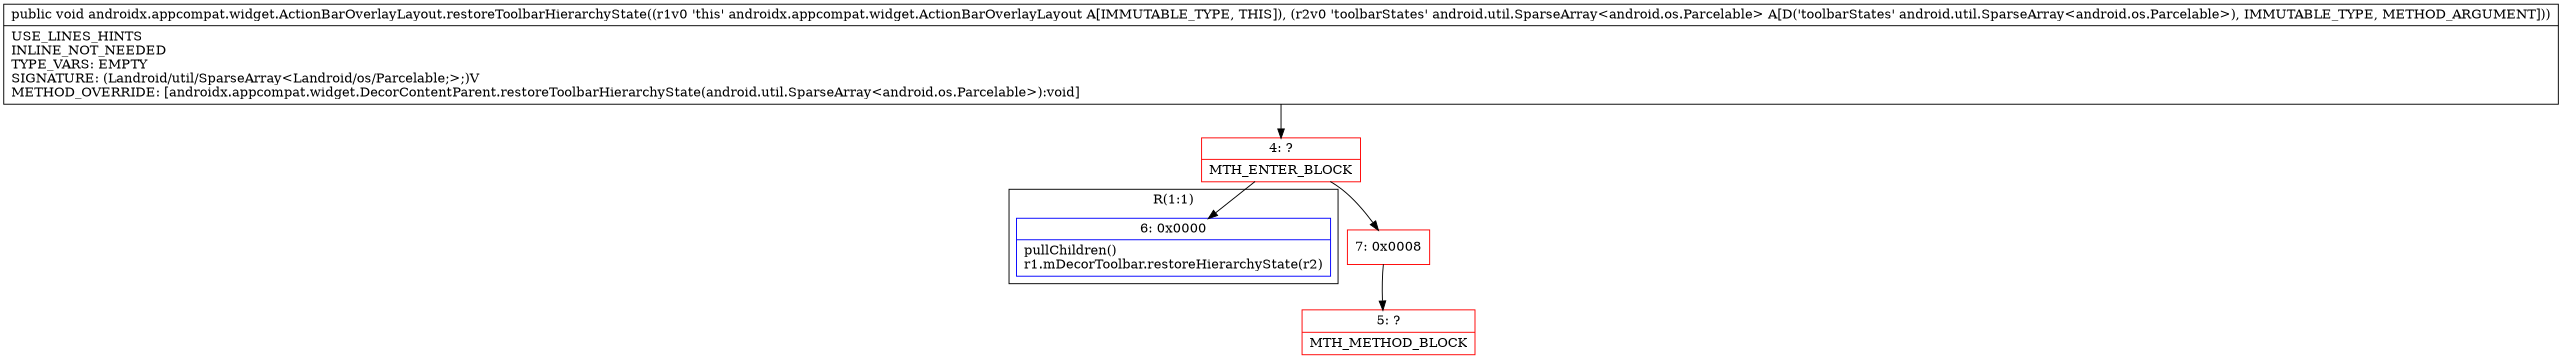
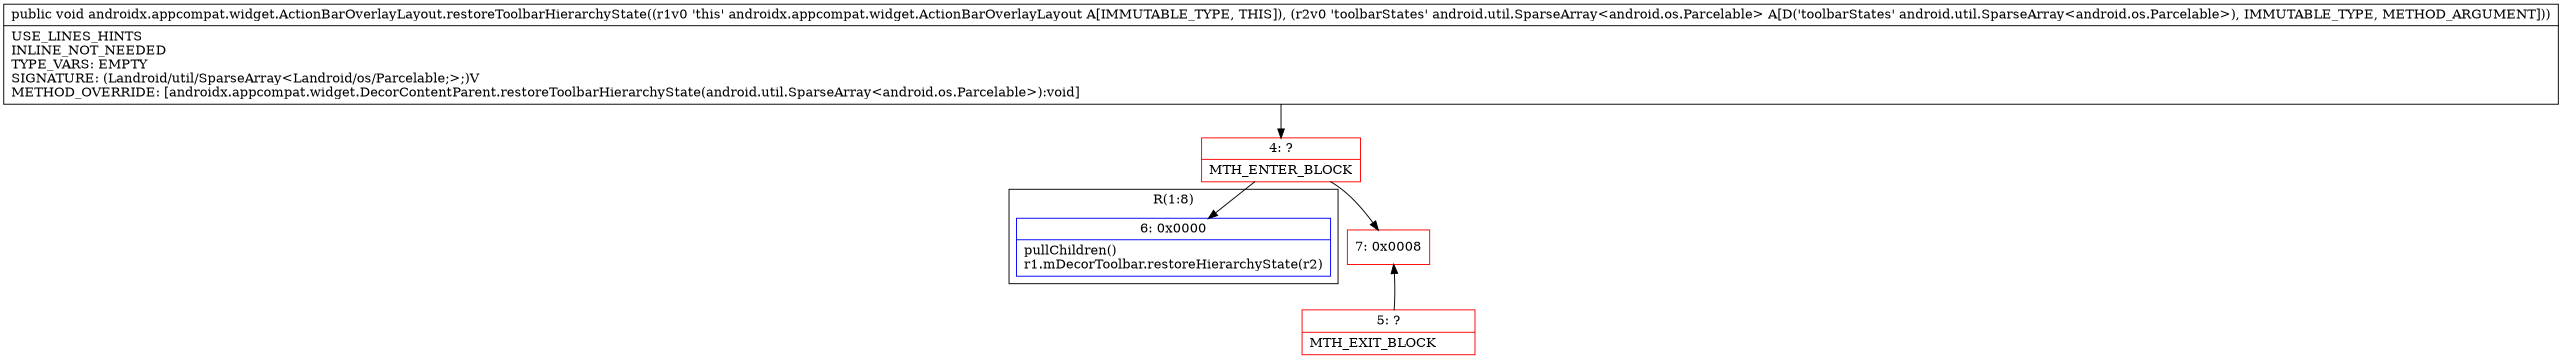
cluster "R(1:1)": label "R(1:1)" -> "R(1:8)"
edge "7: 0x0008" -> "5: ?": reversed
node "5: ?": text "MTH_METHOD_BLOCK" -> "MTH_EXIT_BLOCK"
